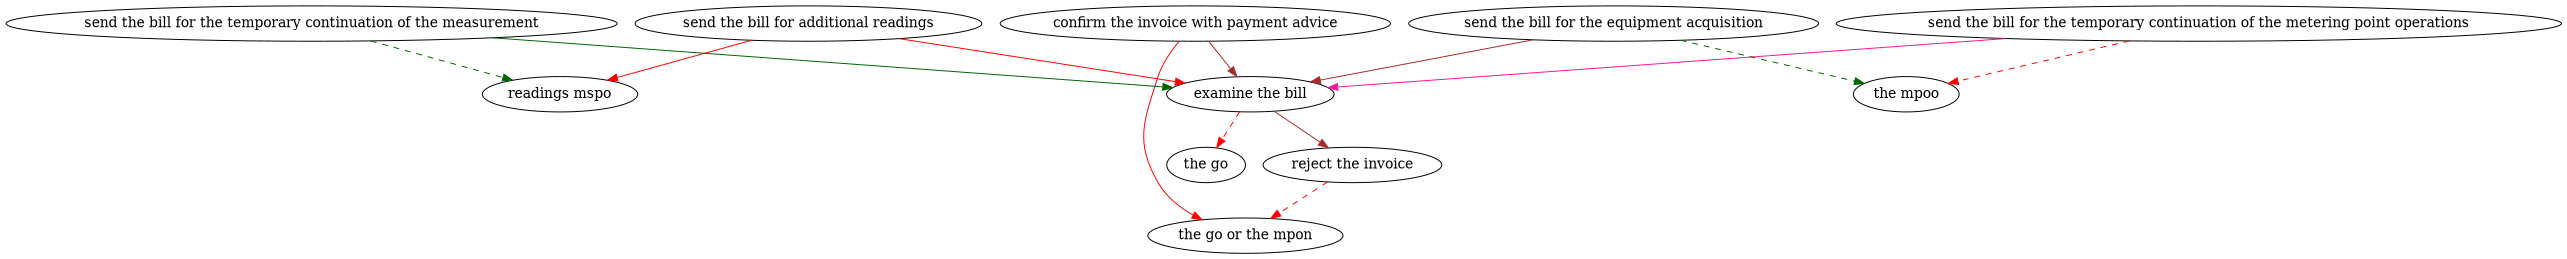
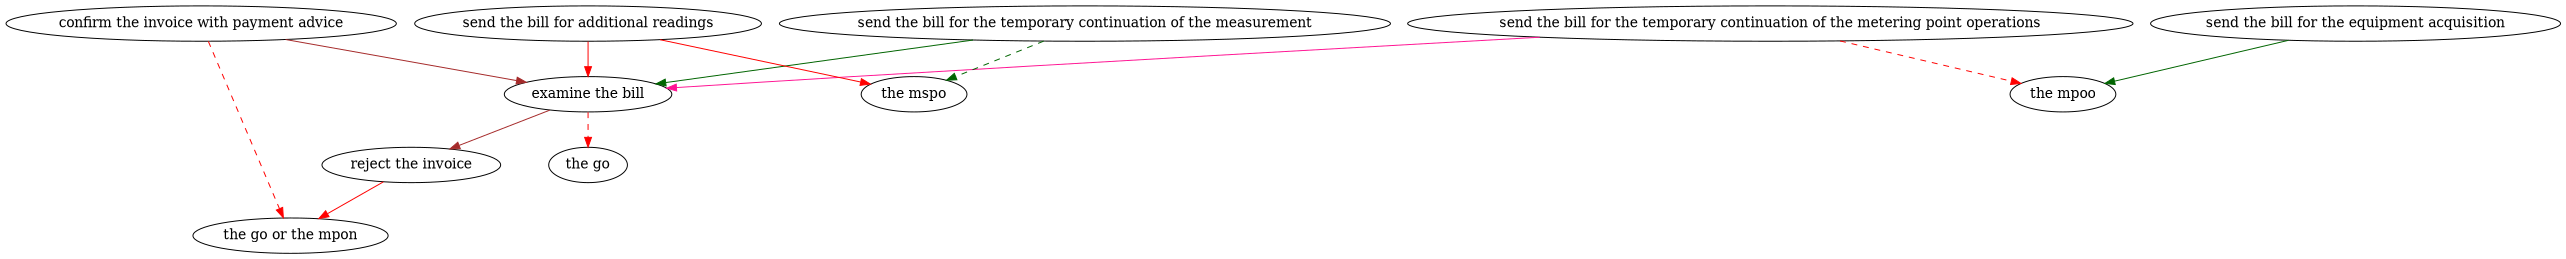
edge "send the bill for the equipment acquisition" -> "examine the bill": removed
edge "send the bill for the equipment acquisition" -> "the mpoo": style dashed -> solid
node "readings mspo": label "readings mspo" -> "the mspo"
edge "confirm the invoice with payment advice" -> "the go or the mpon": style solid -> dashed
edge "reject the invoice" -> "the go or the mpon": style dashed -> solid
